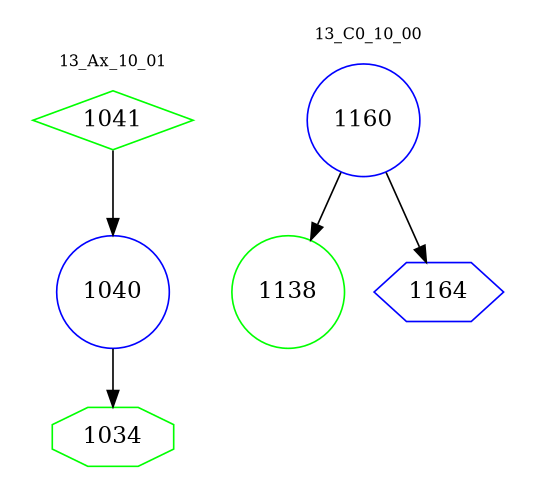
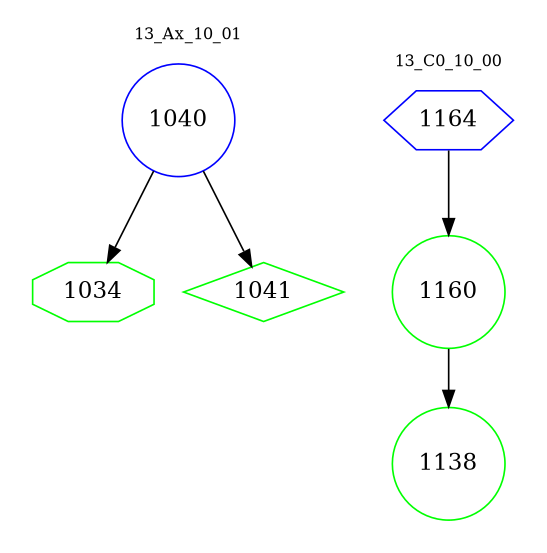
node "1160": color blue -> green
edge "1041" -> "1040": reversed
edge "1160" -> "1164": reversed
